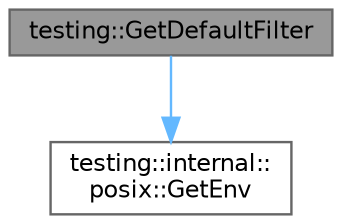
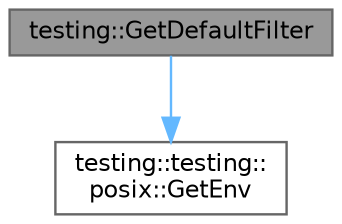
node "testing::internal:: posix::GetEnv": label "testing::internal:: posix::GetEnv" -> "testing::testing:: posix::GetEnv"
